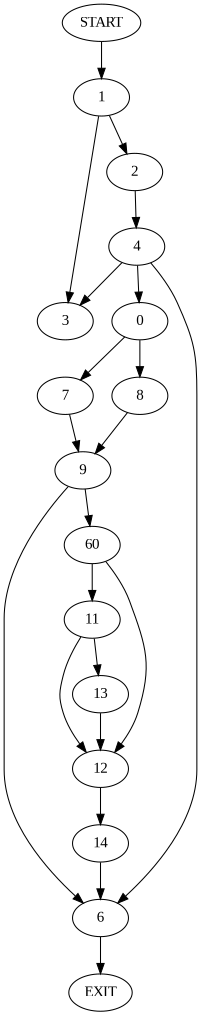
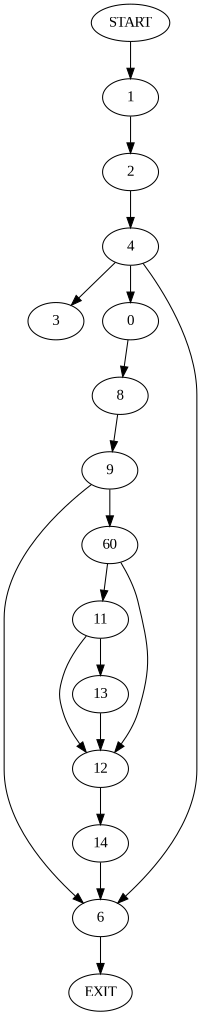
edge "1" -> "3": removed
node "7": removed
